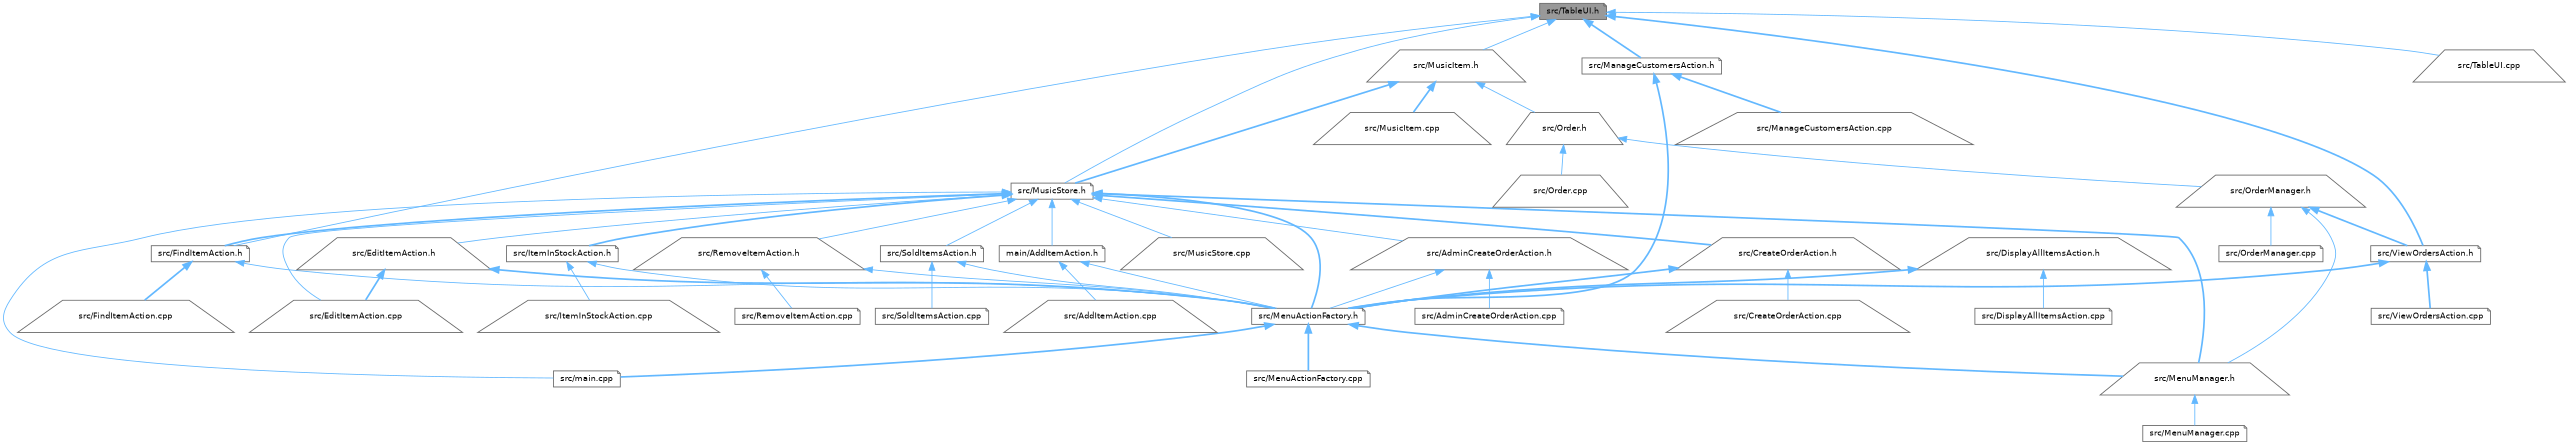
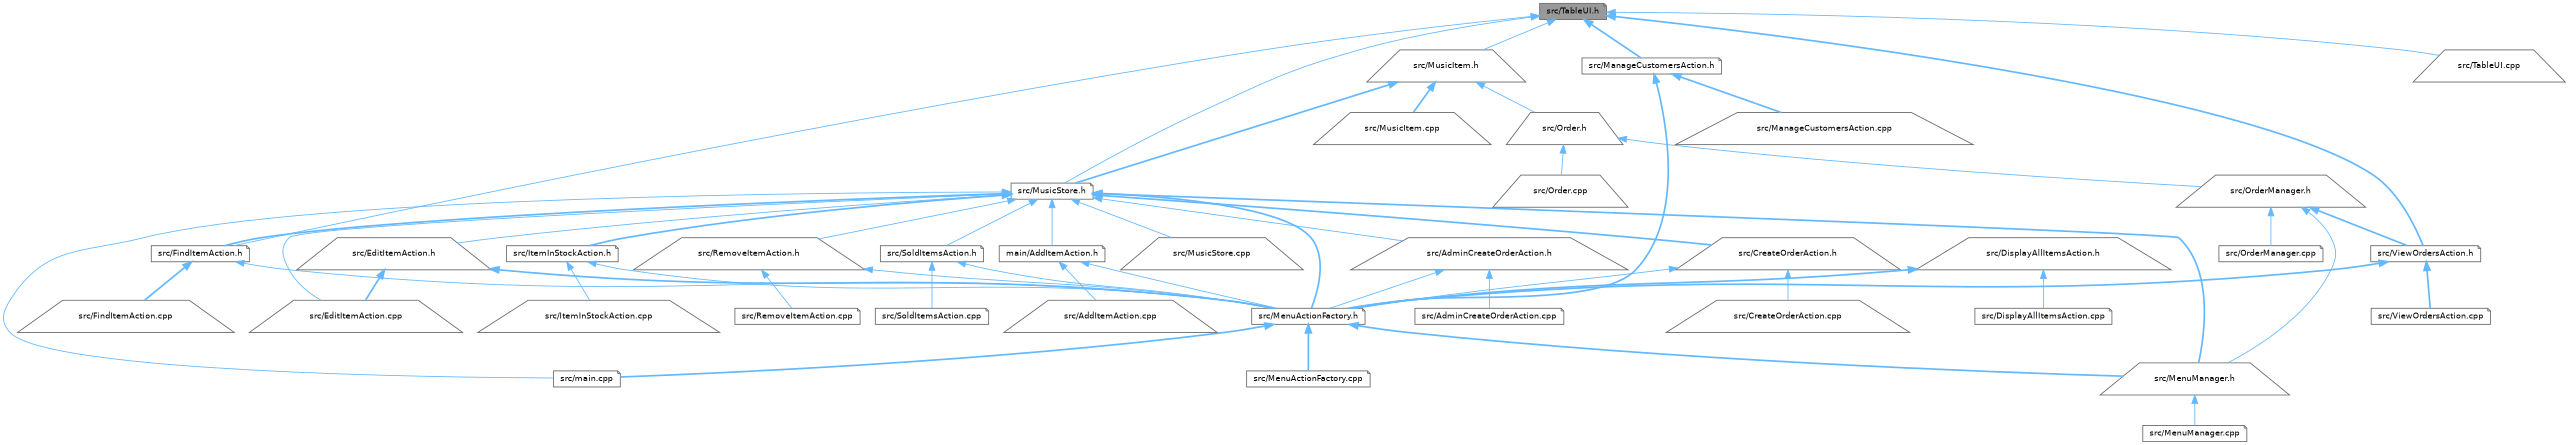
edge "src/MenuActionFactory.h" -> "src/CreateOrderAction.h": style bold -> solid
